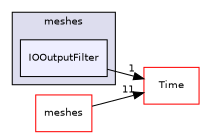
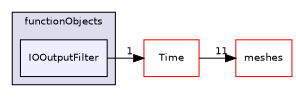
cluster "meshes": label "meshes" -> "functionObjects"
edge "meshes" -> "Time": reversed
